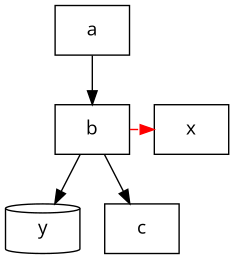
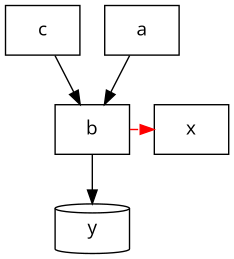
edge "b" -> "c": reversed
